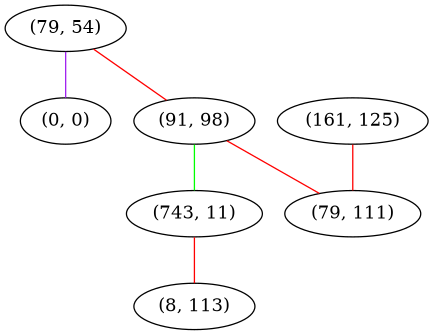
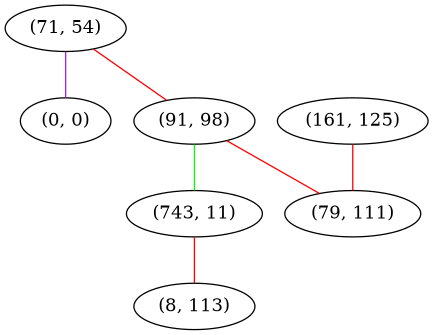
node "(79, 54)": label "(79, 54)" -> "(71, 54)"
